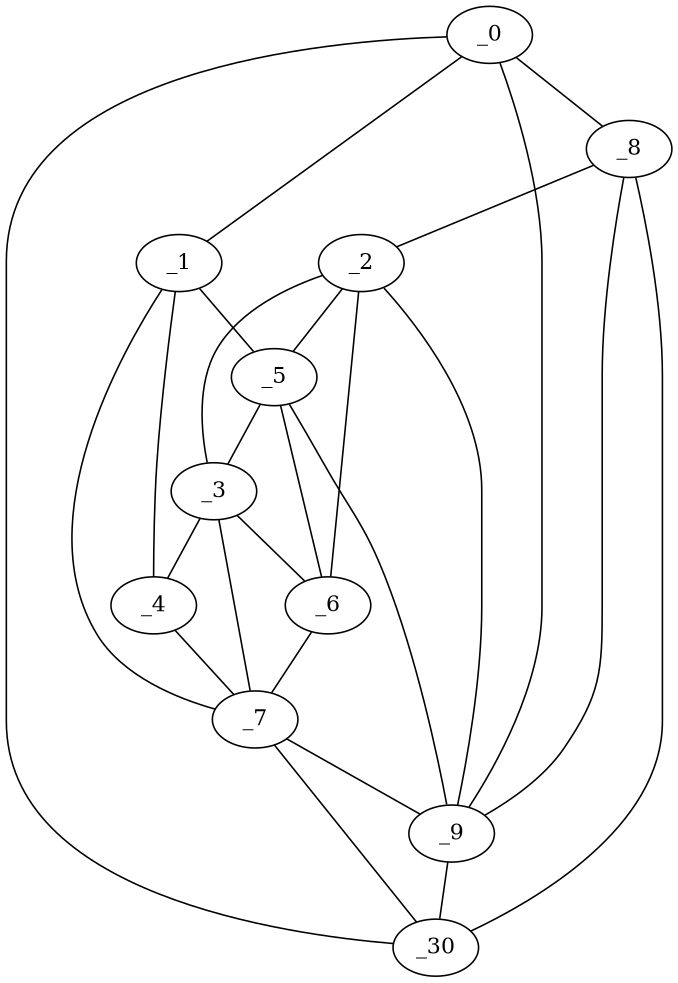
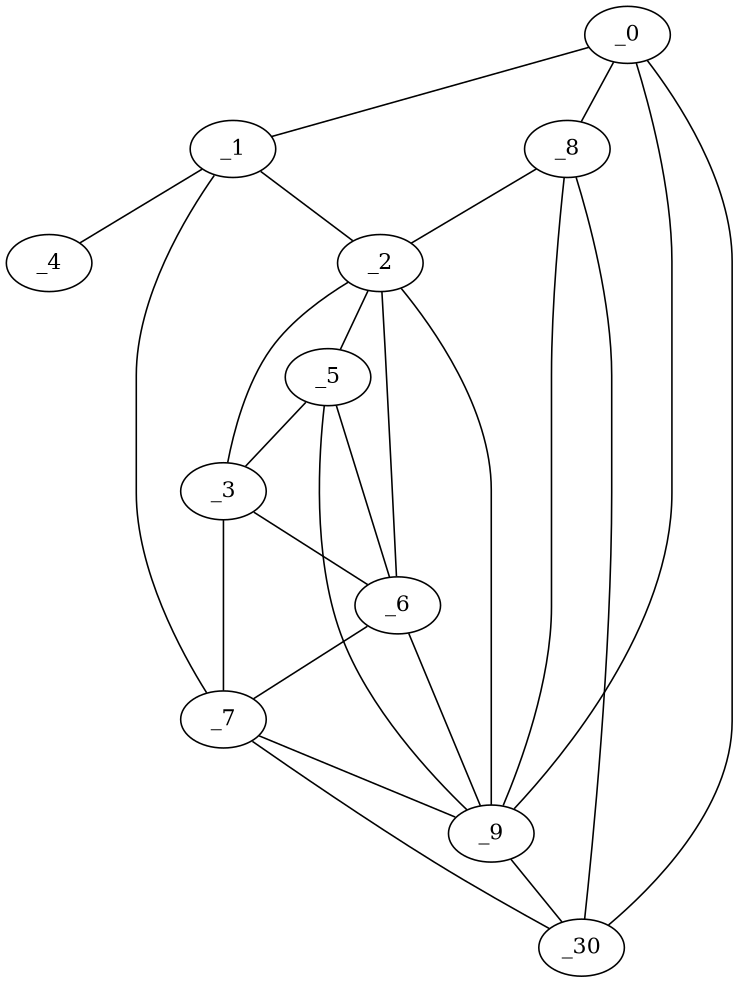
edge "_1" -- "_5": now "_1" -- "_2"
edge "_3" -- "_4": removed
edge "_4" -- "_7": removed
edge "_6" -- "_9": added
